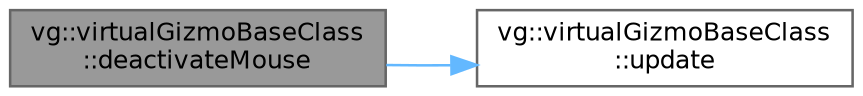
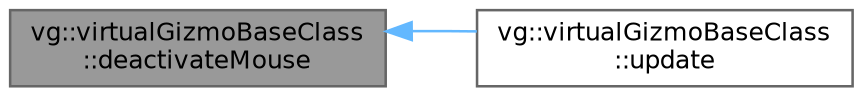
edge "vg::virtualGizmoBaseClass ::deactivateMouse" -> "vg::virtualGizmoBaseClass ::update": reversed
